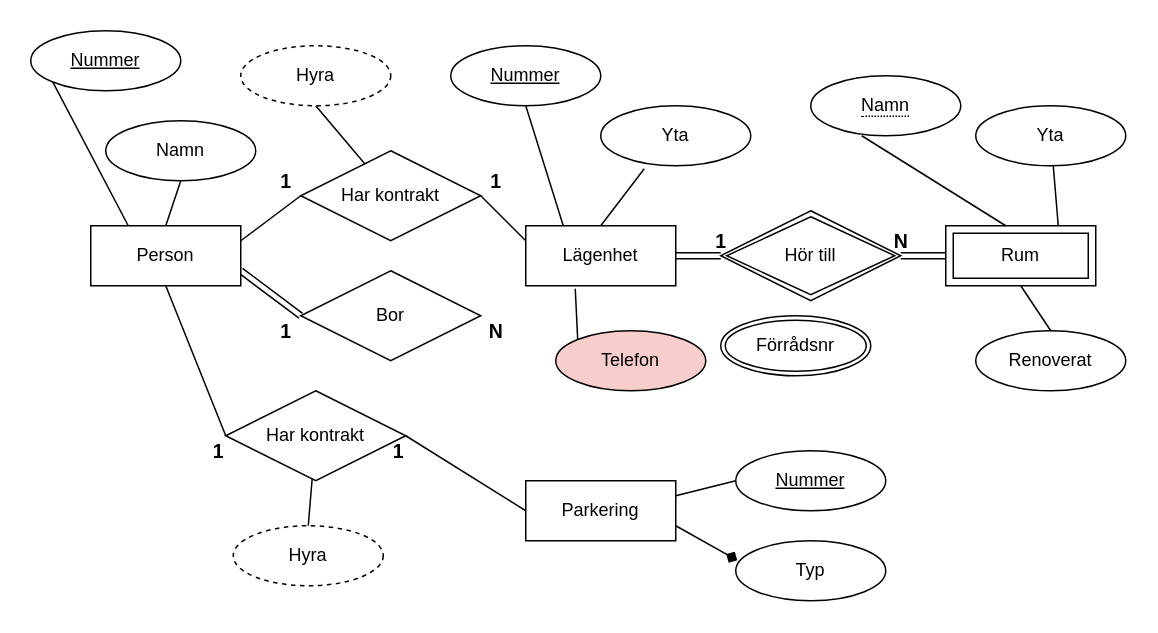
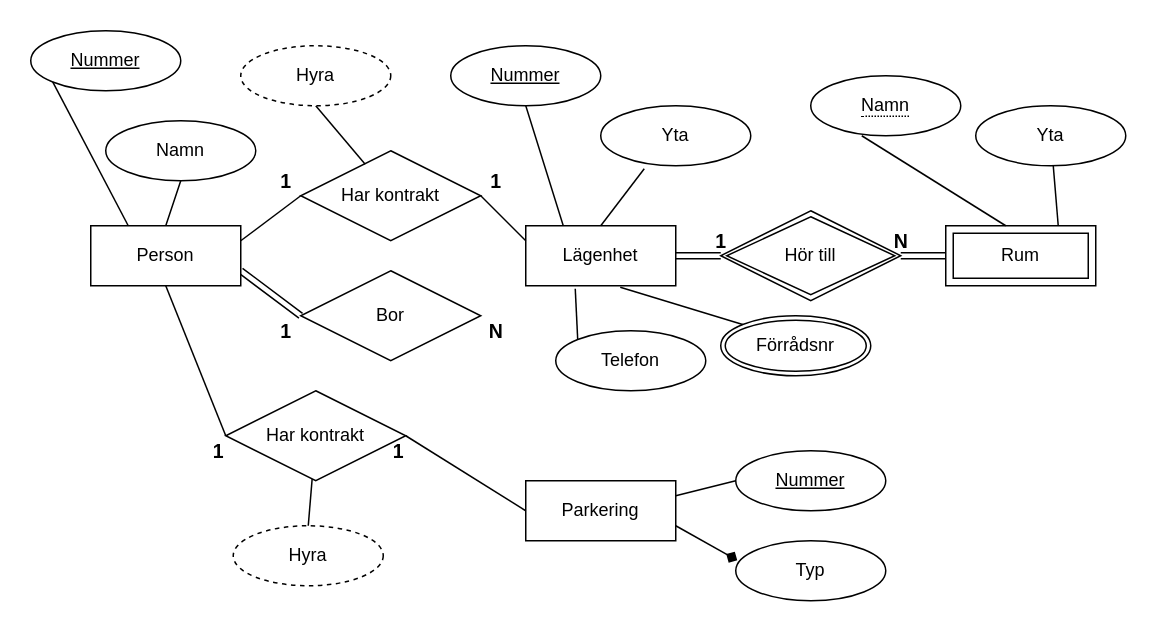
edge "Lägenhet" -- "Förrådsnr": added
edge "Rum" -- "Renoverat": removed
node "Telefon": fillcolor #f8cecc -> #ffffff
node "Renoverat": removed
